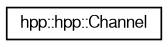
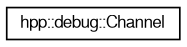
node "hpp::hpp::Channel": label "hpp::hpp::Channel" -> "hpp::debug::Channel"
